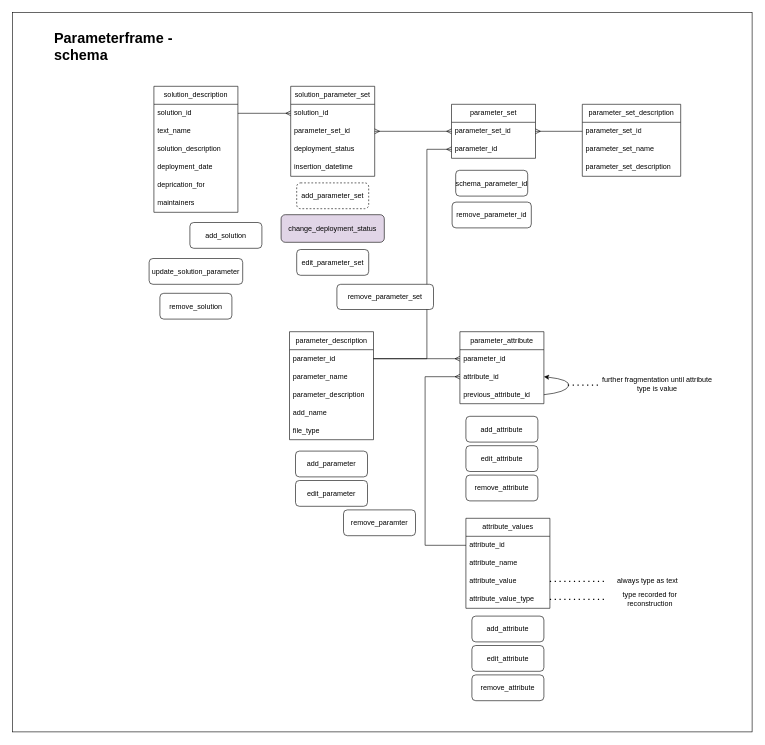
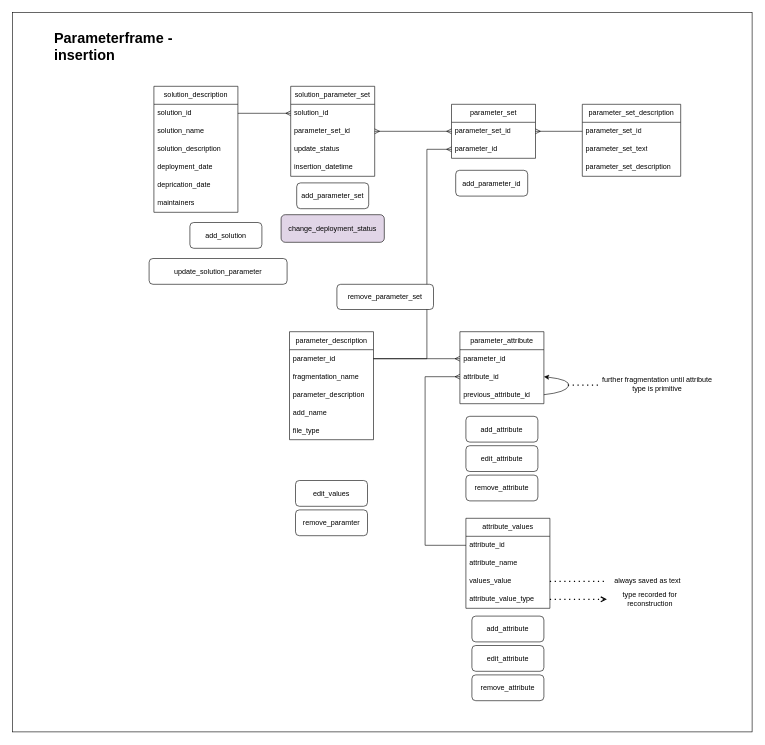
node "Parameterframe - schema": label "Parameterframe - schema" -> "Parameterframe - insertion"
node "text_name": label "text_name" -> "solution_name"
node "deployment_status": label "deployment_status" -> "update_status"
node "parameter_set_name": label "parameter_set_name" -> "parameter_set_text"
node "schema_parameter_id": label "schema_parameter_id" -> "add_parameter_id"
node "deprication_for": label "deprication_for" -> "deprication_date"
node "add_parameter_set": style dashed -> solid
node "remove_parameter_id": removed
node "edit_parameter_set": removed
node "update_solution_parameter": size 94x26 -> 138x26
node "remove_solution": removed
node "parameter_name": label "parameter_name" -> "fragmentation_name"
node "further fragmentation until attribute type is value": label "further fragmentation until attribute type is value" -> "further fragmentation until attribute type is primitive"
node "add_parameter": removed
node "edit_parameter": label "edit_parameter" -> "edit_values"
node "remove_paramter": moved (380, 523) -> (332, 523)
node "attribute_value": label "attribute_value" -> "values_value"
node "always type as text": label "always type as text" -> "always saved as text"
edge "attribute_value_type" -- "type recorded for reconstruction": arrowhead none -> open
